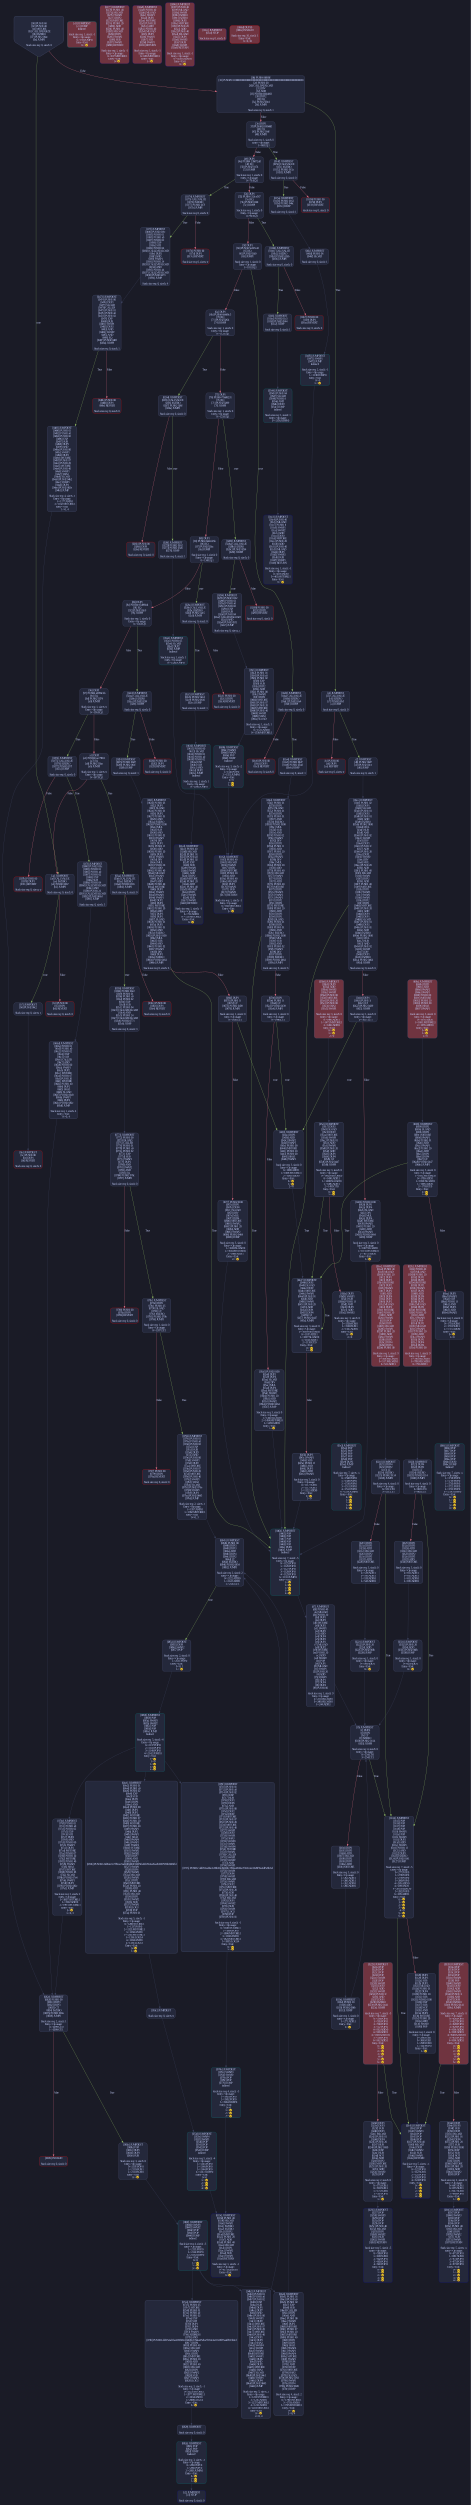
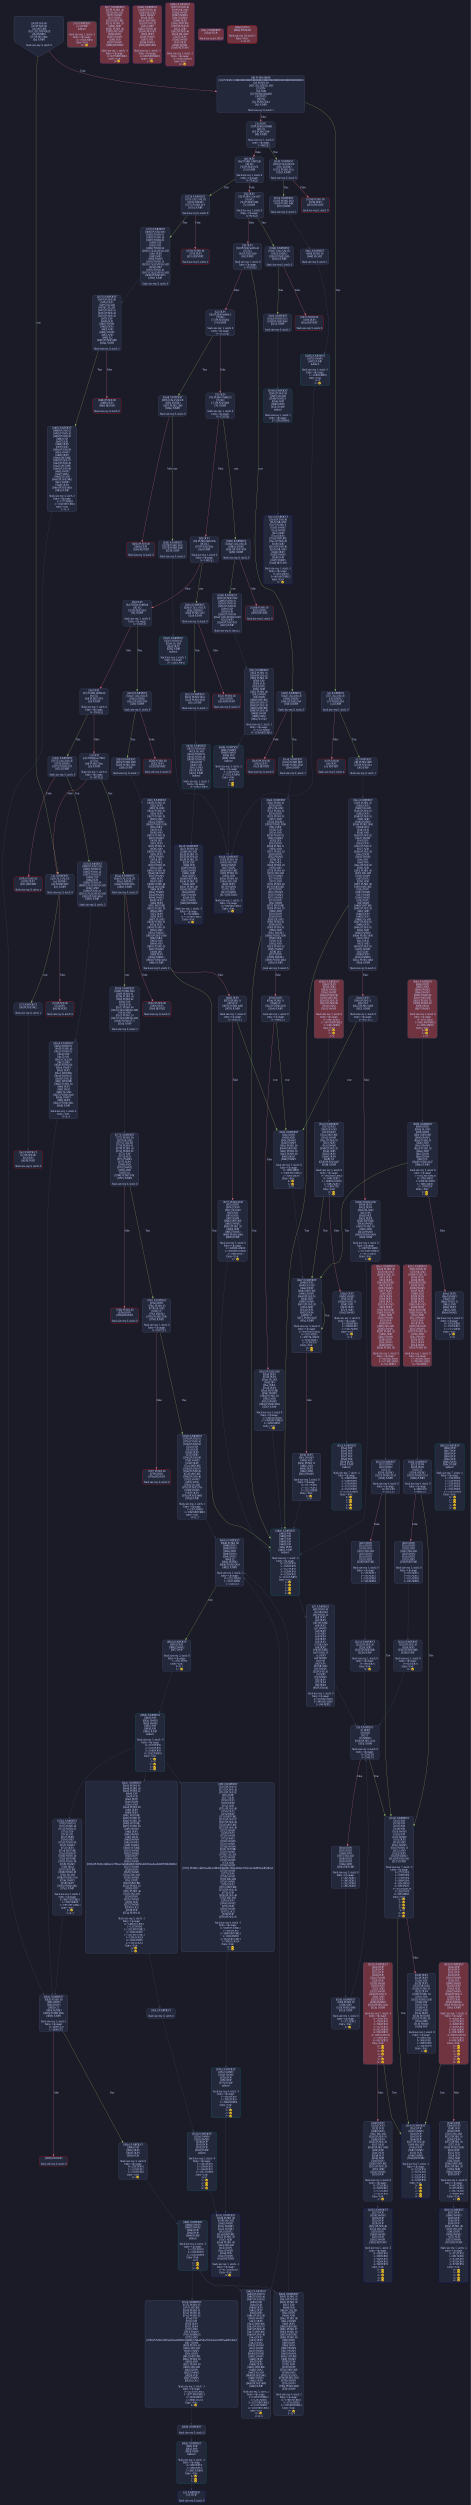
node "[03cc] JUMPDEST [03cd] STOP Stack size req: 0, sizeΔ: 0": label "[03cc] JUMPDEST [03cd] STOP Stack size req: 0, sizeΔ: 0" -> "[03cc] JUMPDEST [03cd] STOP Stack size req: 0, ffd: 0"
